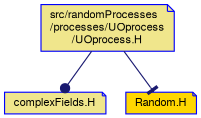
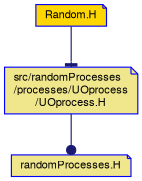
edge "src/randomProcesses /processes/UOprocess /UOprocess.H" -> "Random.H": reversed
node "complexFields.H": label "complexFields.H" -> "randomProcesses.H"
